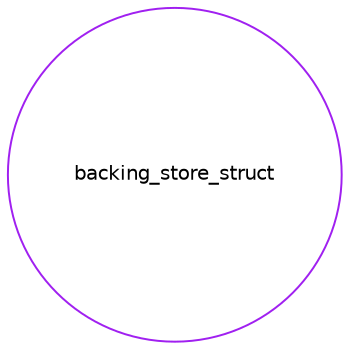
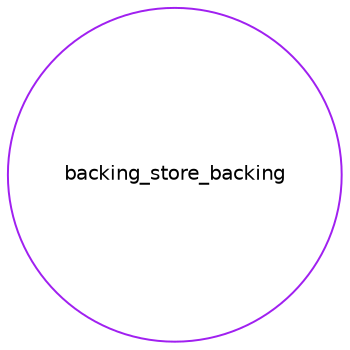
node "backing_store_struct": label "backing_store_struct" -> "backing_store_backing"
